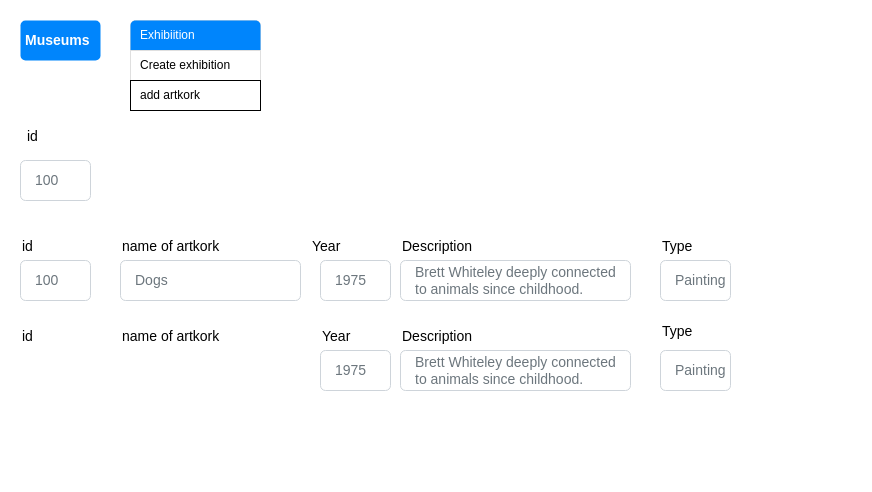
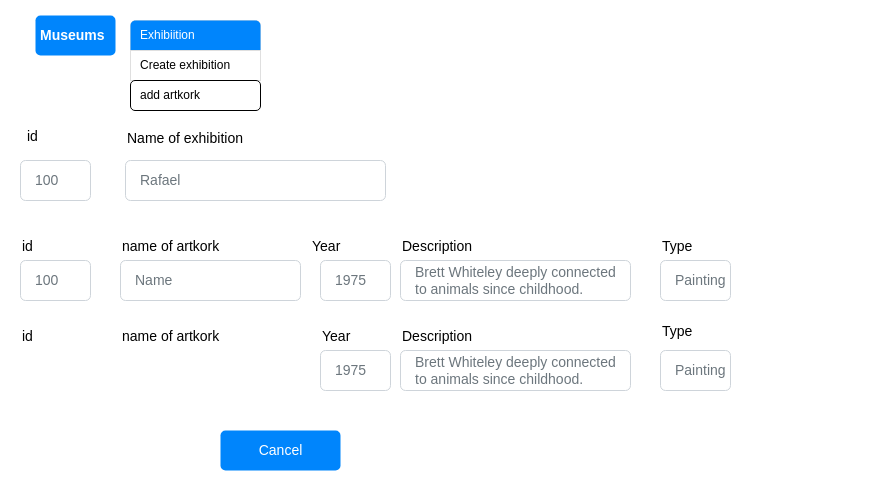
node "Museums": moved (61, 41) -> (76, 36)
node "add artkork": shape rectangle -> rounded rectangle
node "Name of exhibition": added
node "Rafael": added
node "Dogs": label "Dogs" -> "Name"
node "Cancel": added
